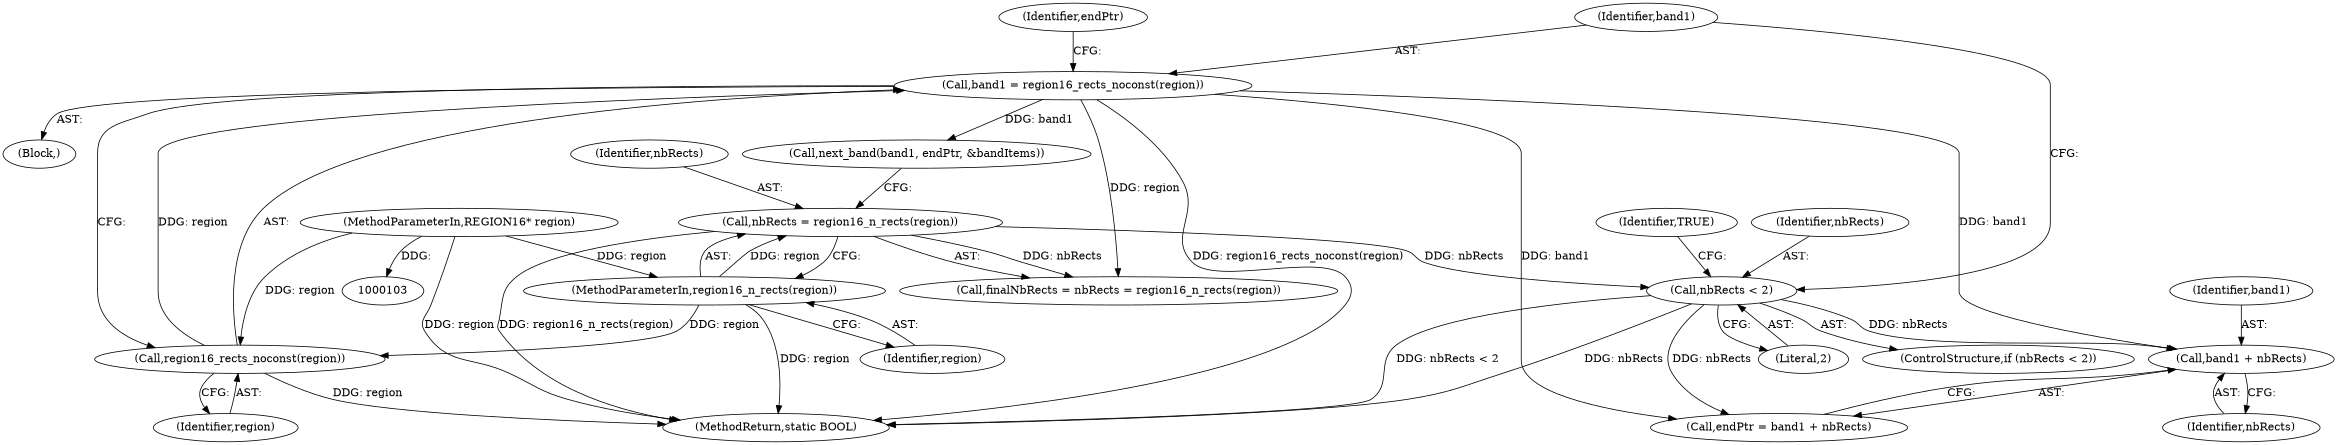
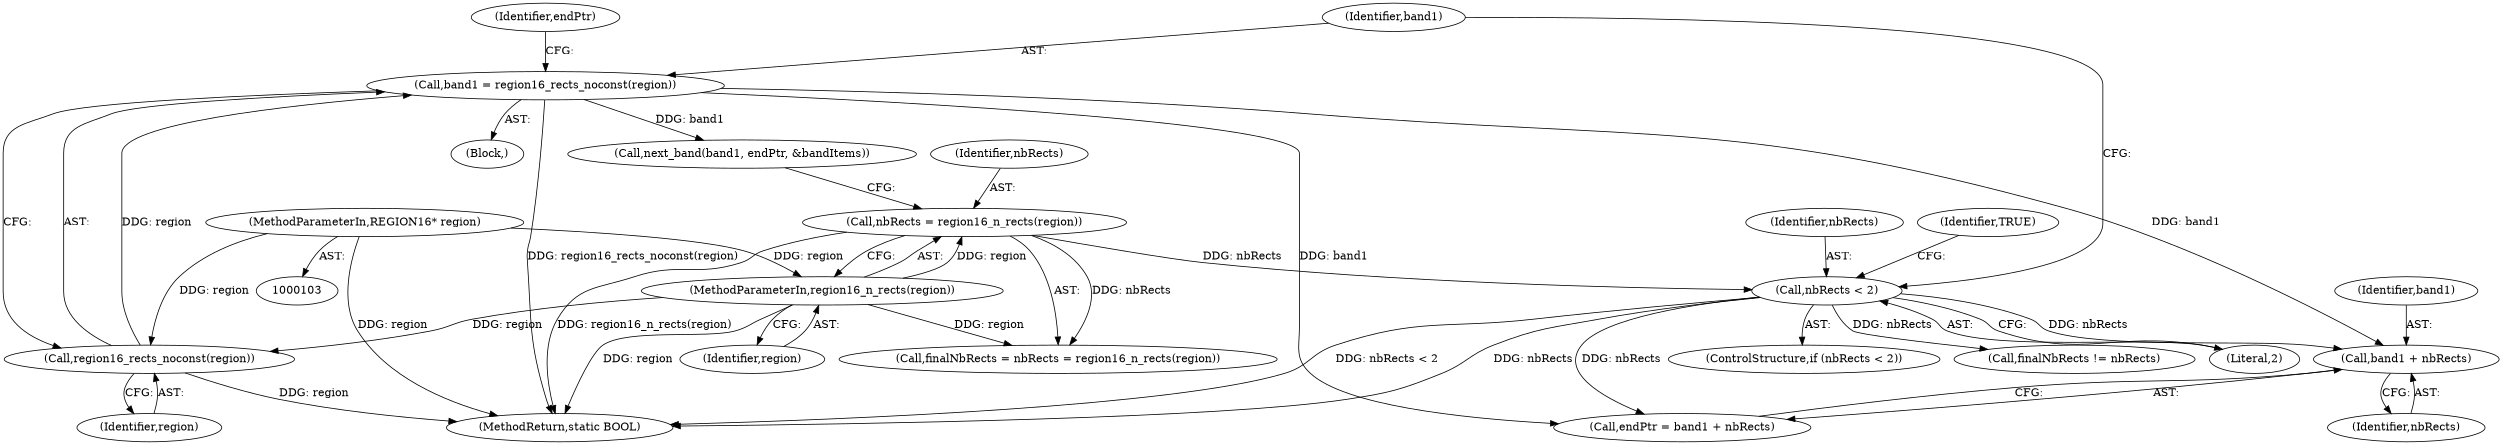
edge "(Call,band1 = region16_rects_noconst(region))" -> "(Call,finalNbRects = nbRects = region16_n_rects(region))": now "(MethodParameterIn,region16_n_rects(region))" -> "(Call,finalNbRects = nbRects = region16_n_rects(region))"
edge "(MethodParameterIn,REGION16* region)" -> "1000103": label "DDG: " -> "AST: "
node "(Call,finalNbRects != nbRects)": added
